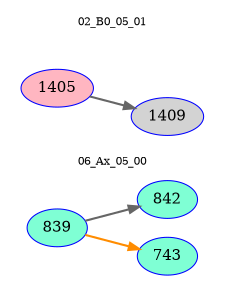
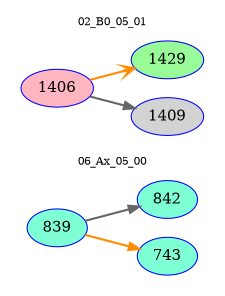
node "1429": added
node "1405": label "1405" -> "1406"
